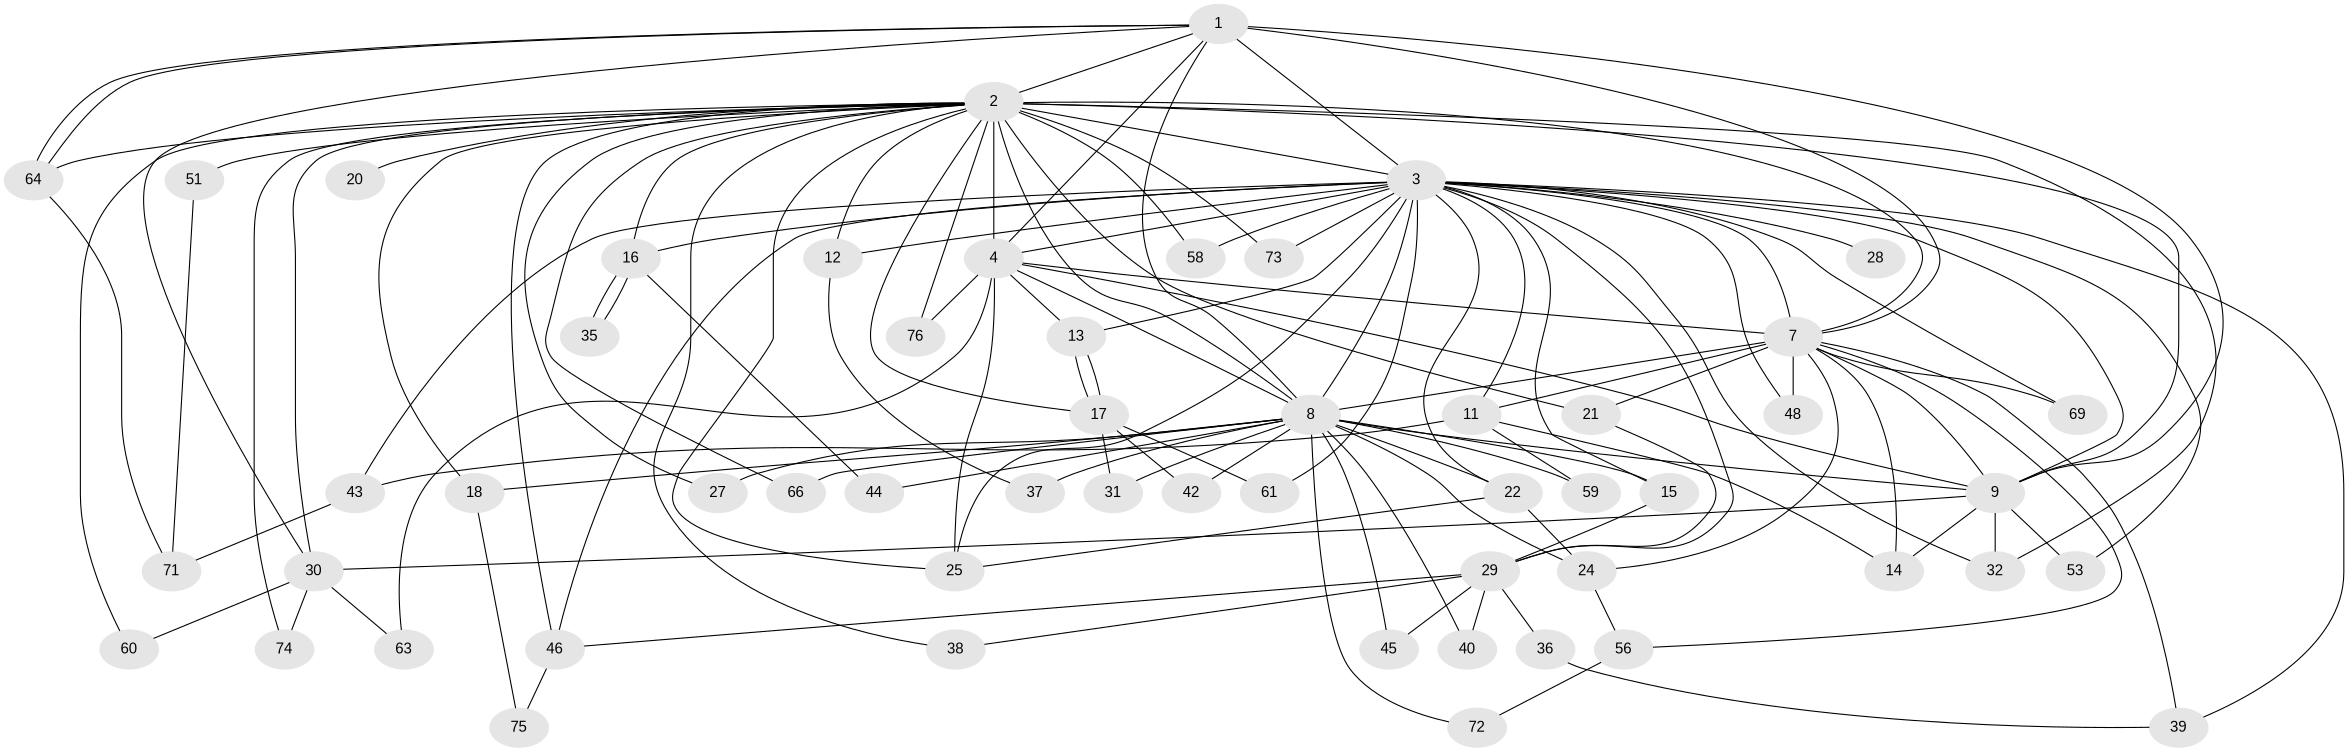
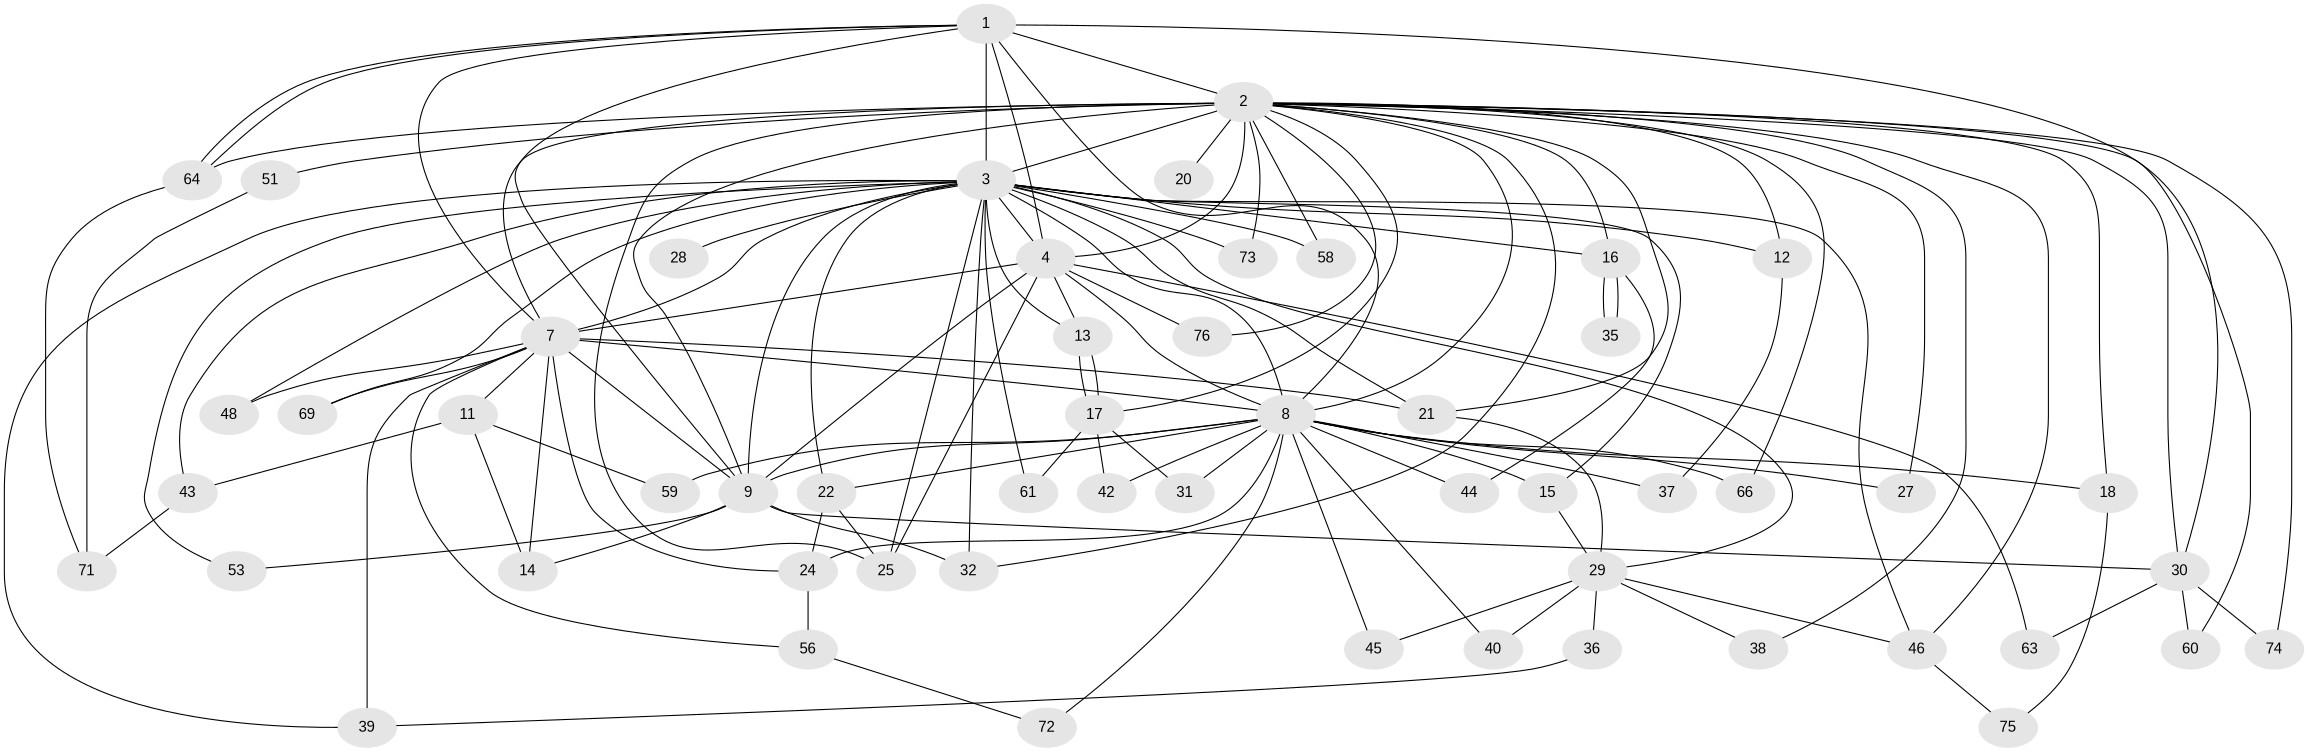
edge "3" -- "11": now "3" -- "21"
